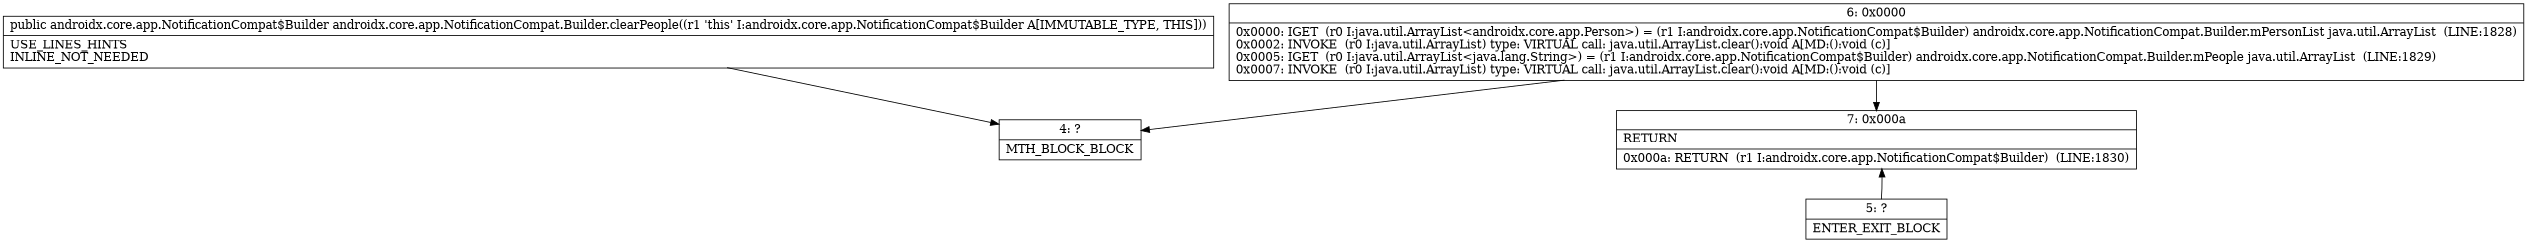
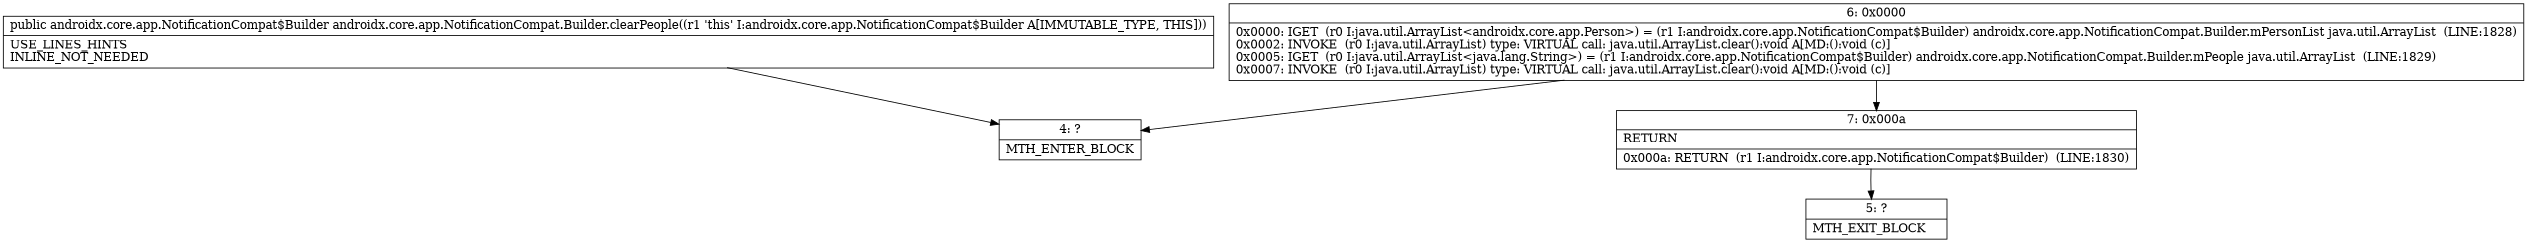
node "4: ?": text "MTH_BLOCK_BLOCK" -> "MTH_ENTER_BLOCK"
edge "5: ?" -> "7: 0x000a": reversed
node "5: ?": text "ENTER_EXIT_BLOCK" -> "MTH_EXIT_BLOCK"
